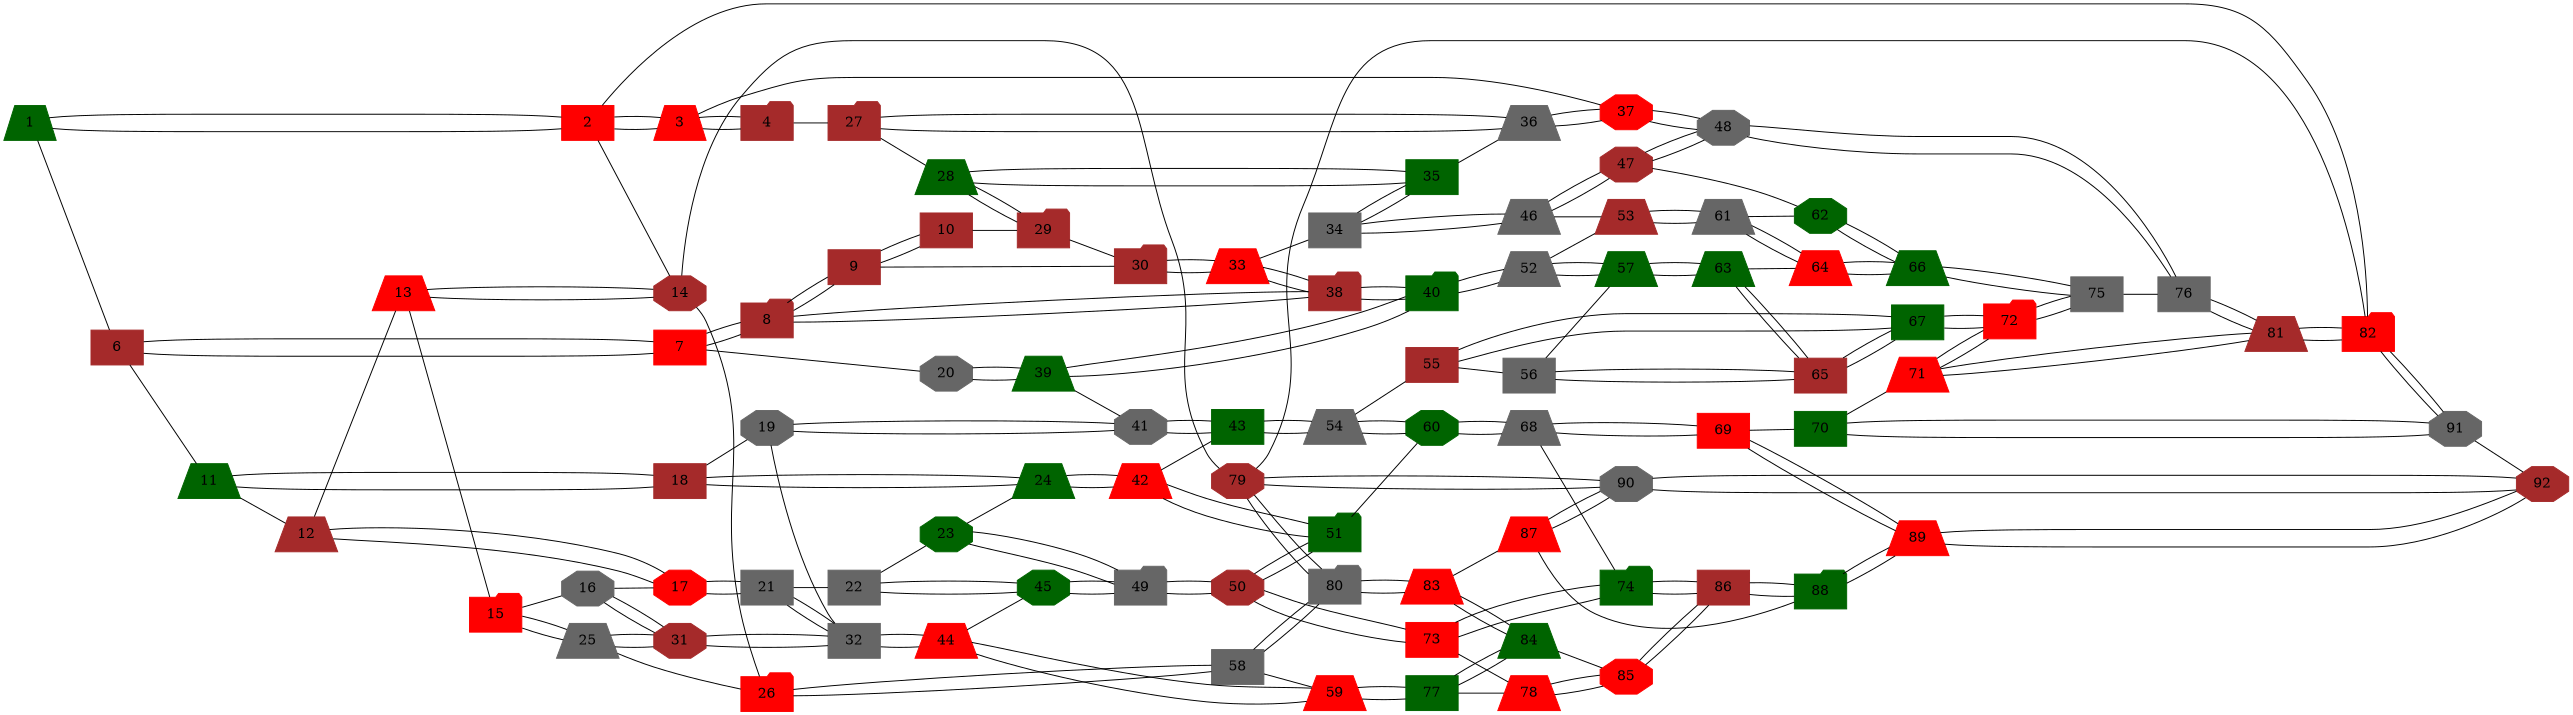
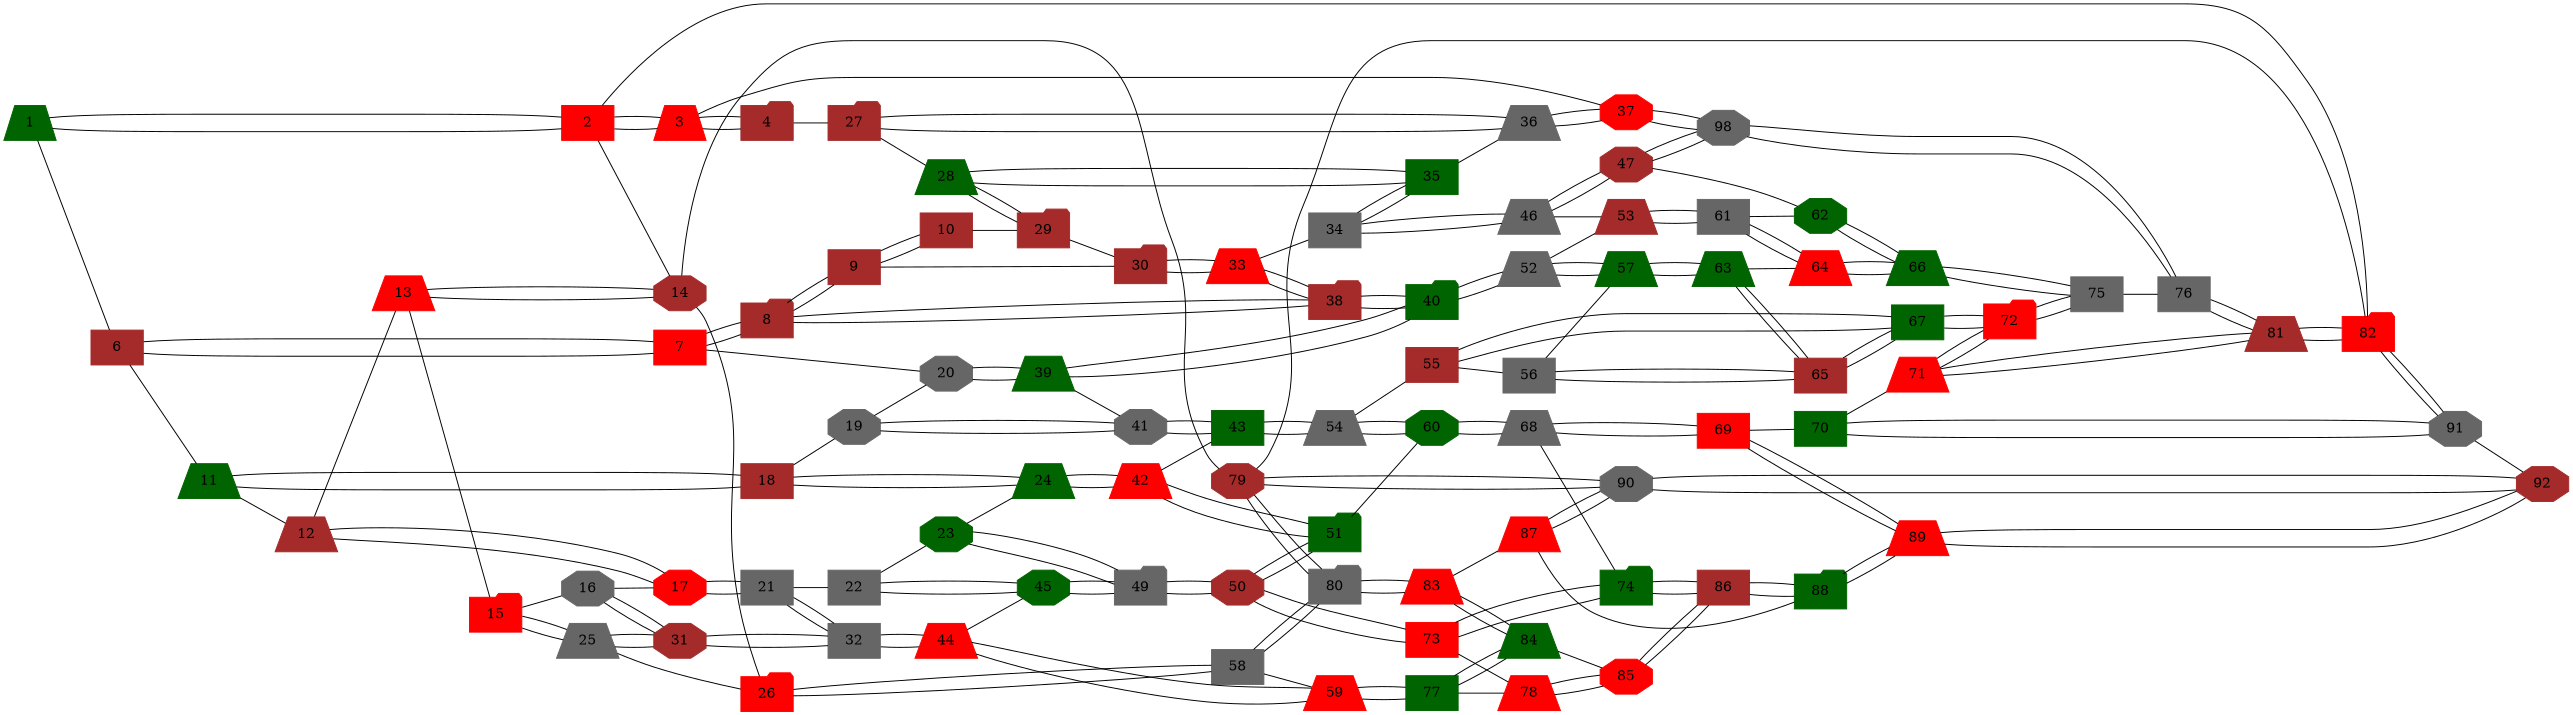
node "48": label "48" -> "98"
node "61": shape trapezium -> box
edge "19" -- "32": now "19" -- "20"
